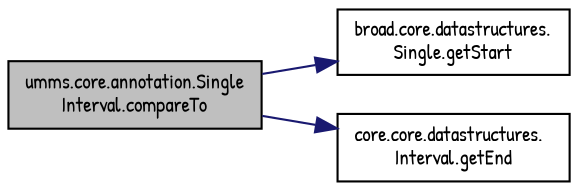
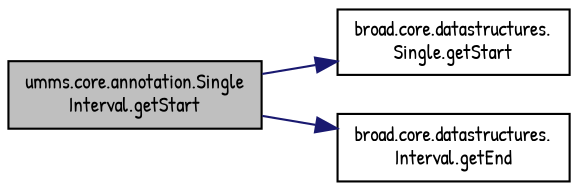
node "umms.core.annotation.Single Interval.compareTo": label "umms.core.annotation.Single Interval.compareTo" -> "umms.core.annotation.Single Interval.getStart"
node "core.core.datastructures. Interval.getEnd": label "core.core.datastructures. Interval.getEnd" -> "broad.core.datastructures. Interval.getEnd"
